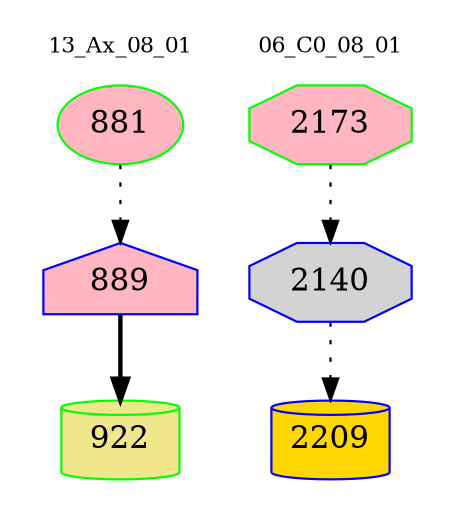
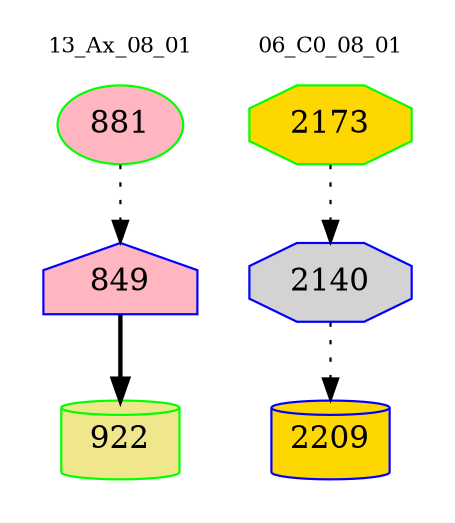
node "2173": fillcolor lightpink -> gold
node "889": label "889" -> "849"
